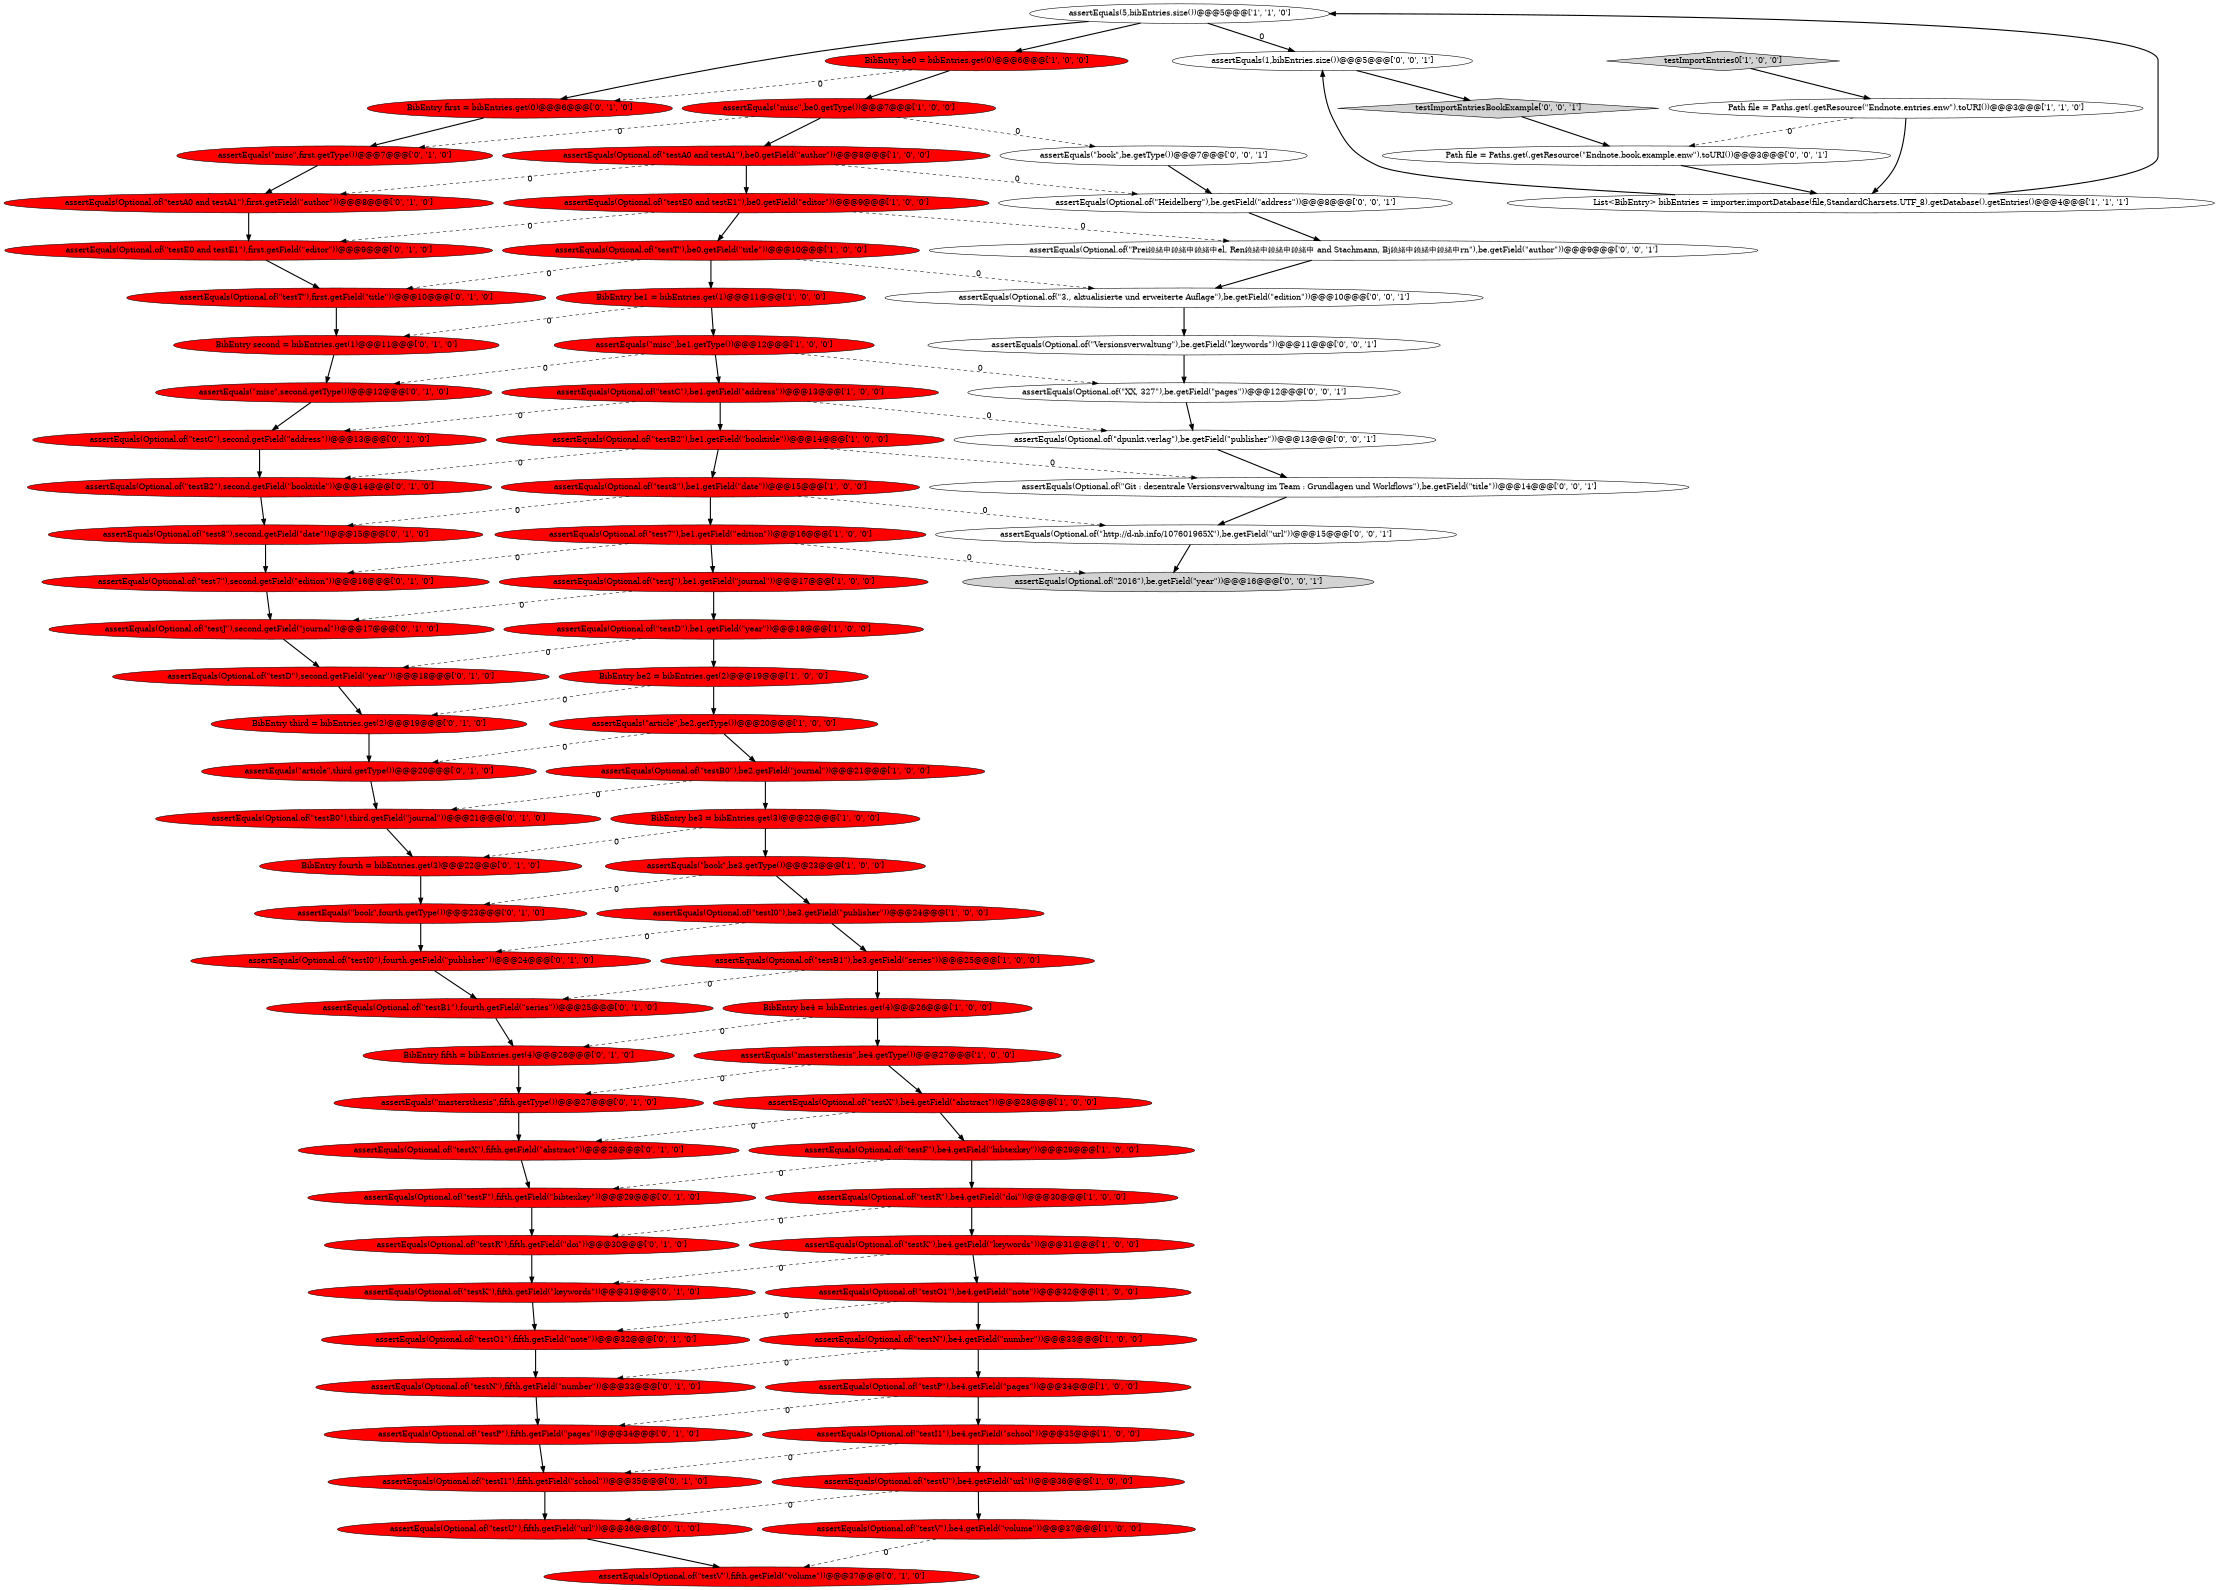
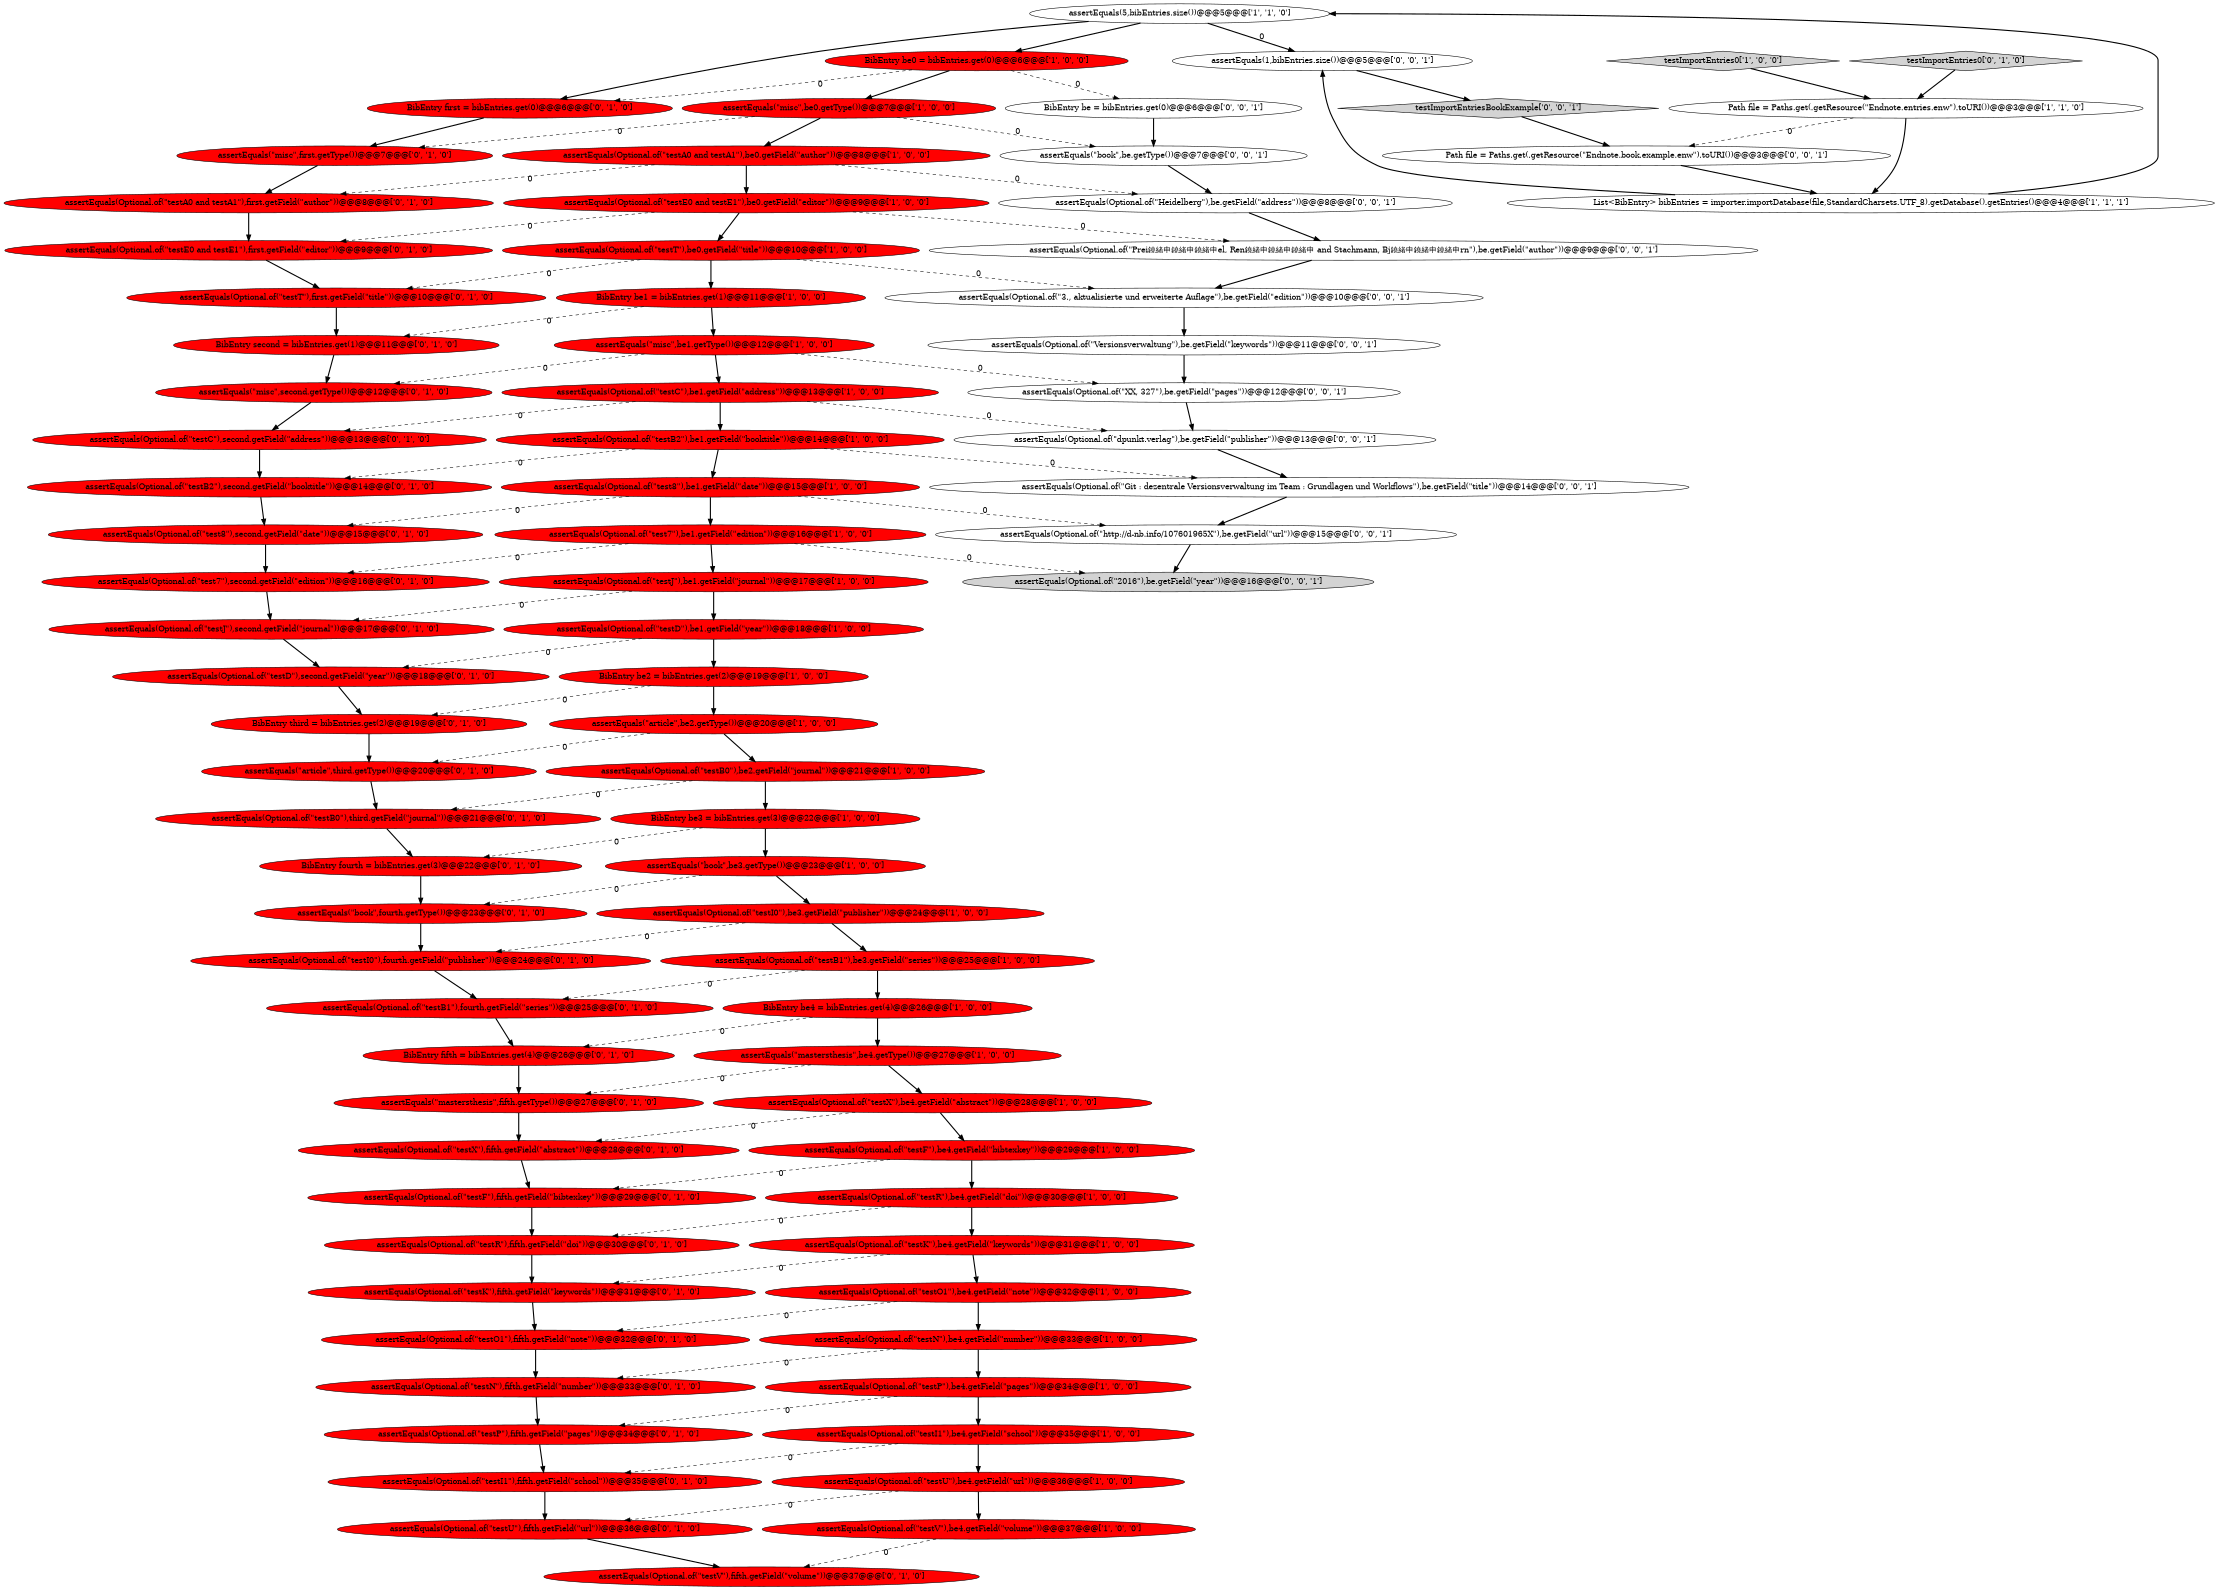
node "testImportEntries0['0', '1', '0']": added
node "BibEntry be = bibEntries.get(0)@@@6@@@['0', '0', '1']": added
